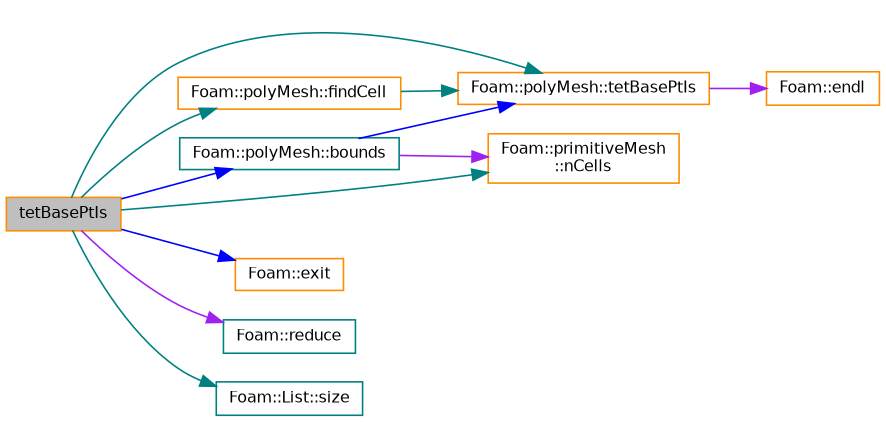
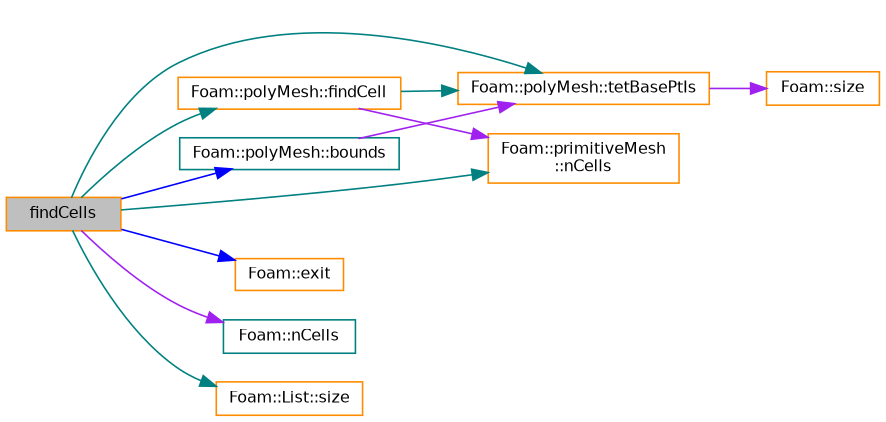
node "Foam::endl": label "Foam::endl" -> "Foam::size"
edge "Foam::polyMesh::bounds" -> "Foam::polyMesh::tetBasePtIs": color blue -> purple
edge "Foam::polyMesh::bounds" -> "Foam::primitiveMesh ::nCells": now "Foam::polyMesh::findCell" -> "Foam::primitiveMesh ::nCells"
node "tetBasePtIs": label "tetBasePtIs" -> "findCells"
node "Foam::reduce": label "Foam::reduce" -> "Foam::nCells"
node "Foam::List::size": color teal -> darkorange
